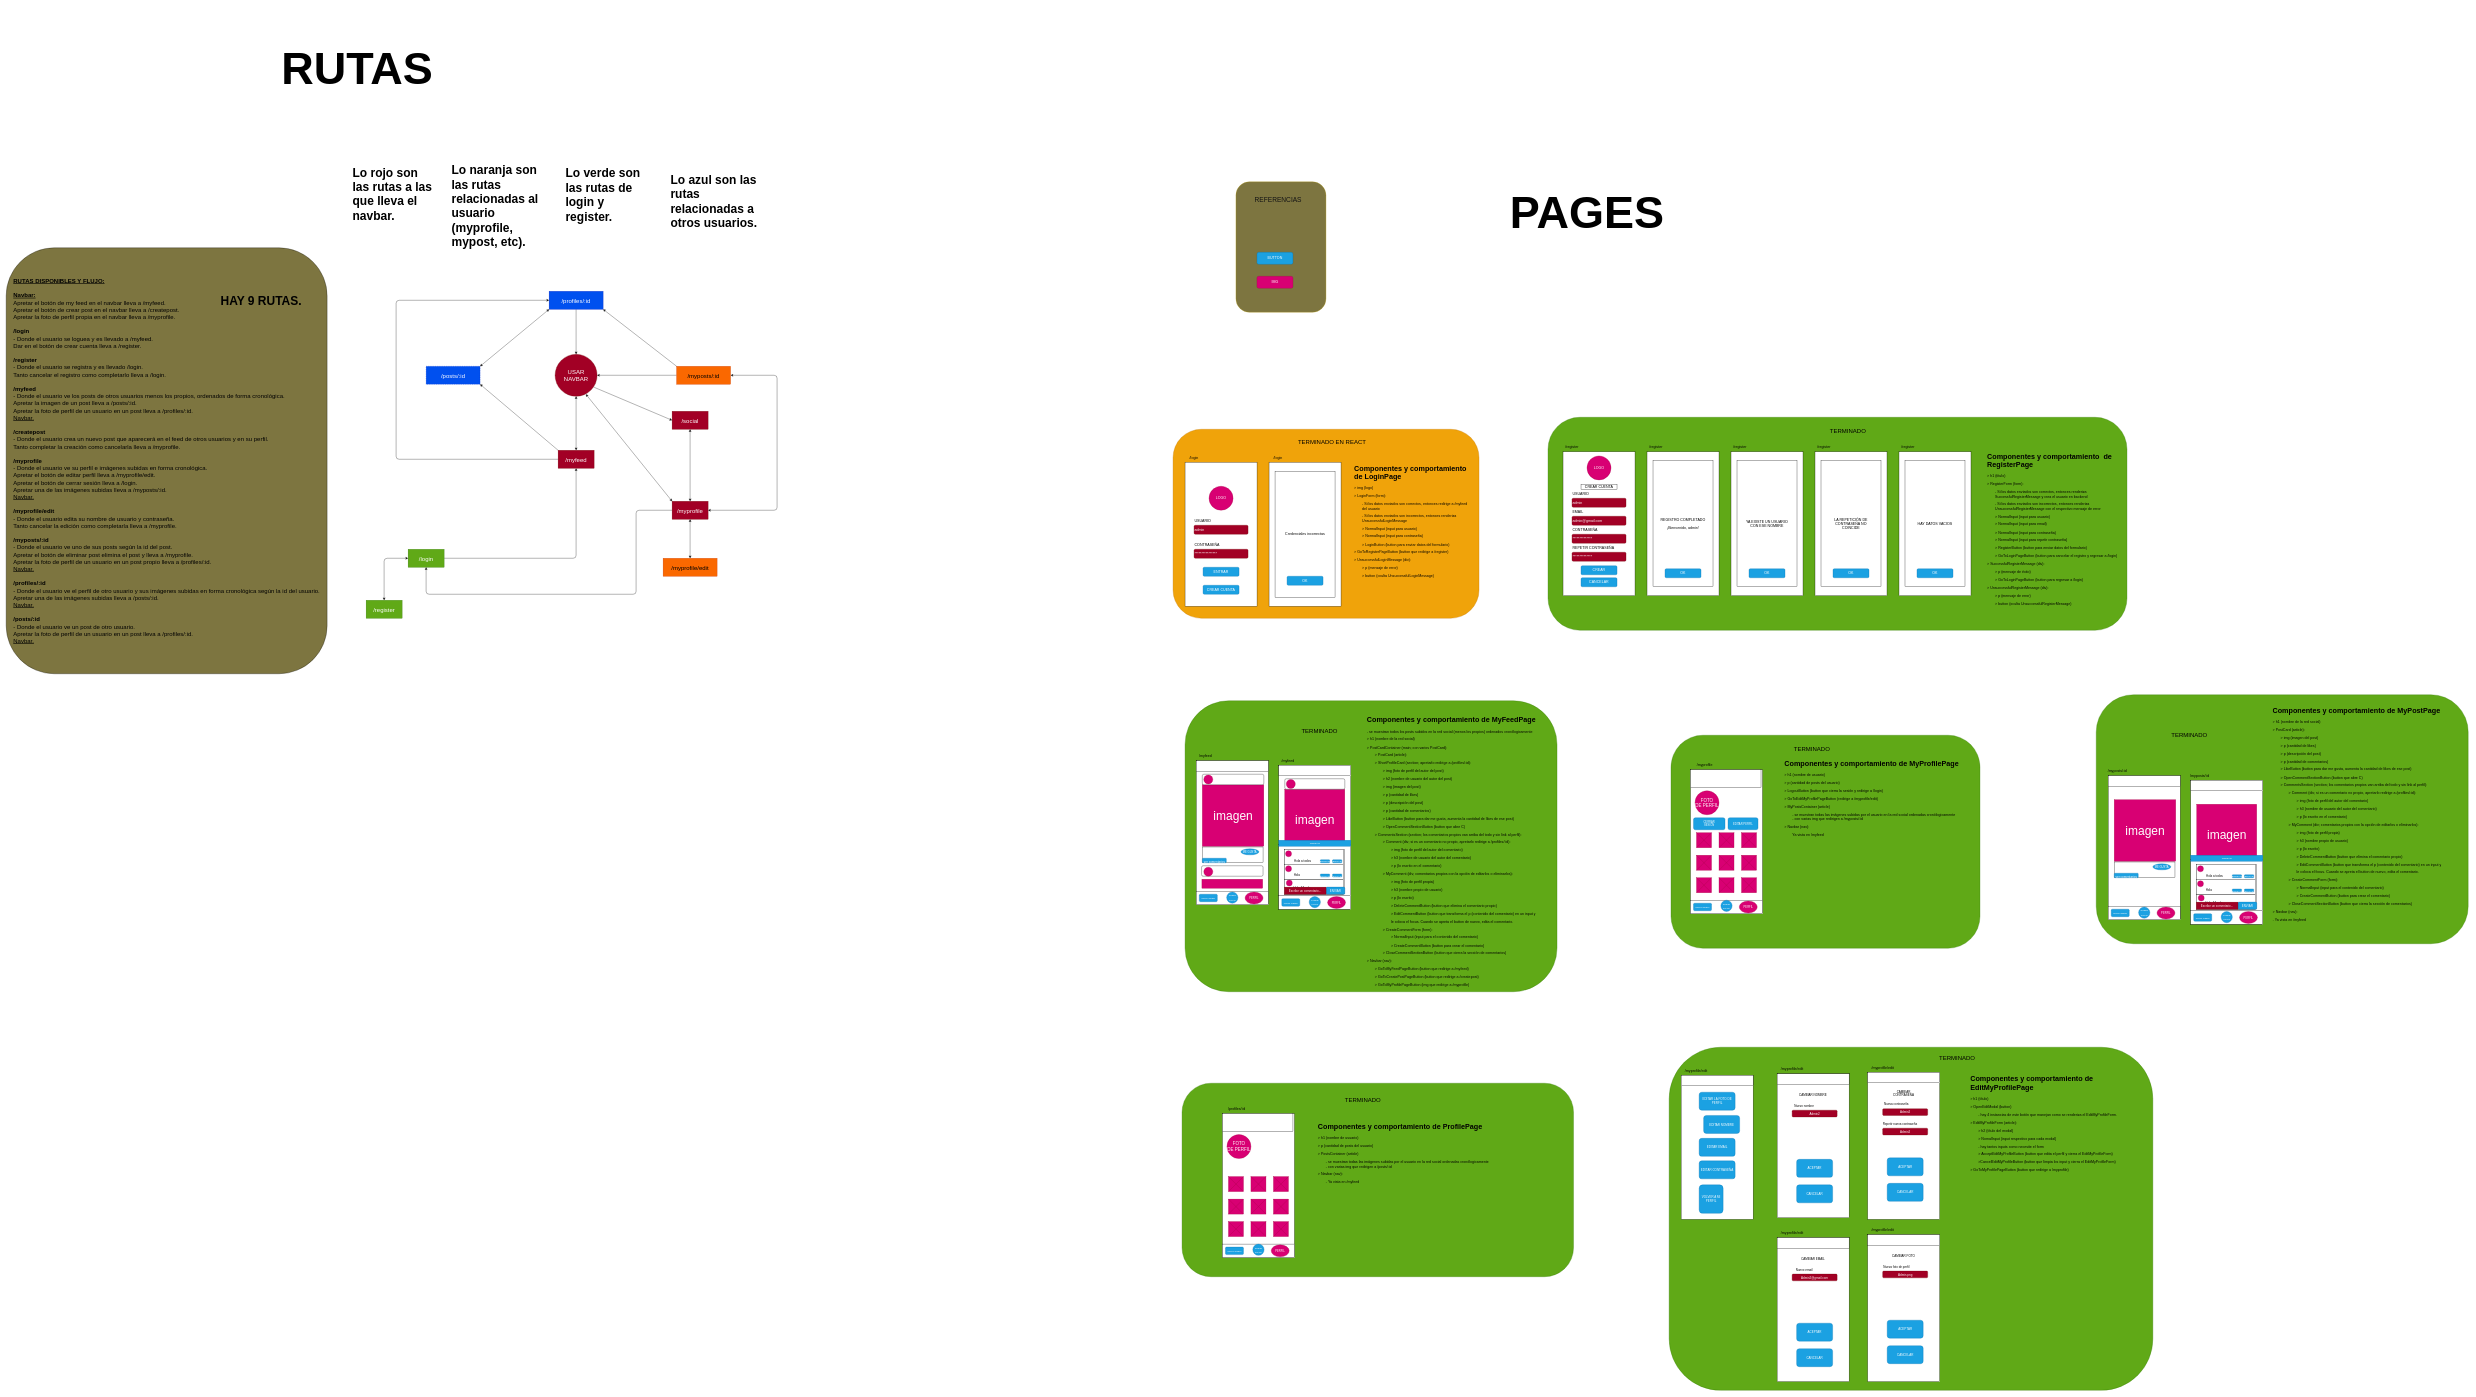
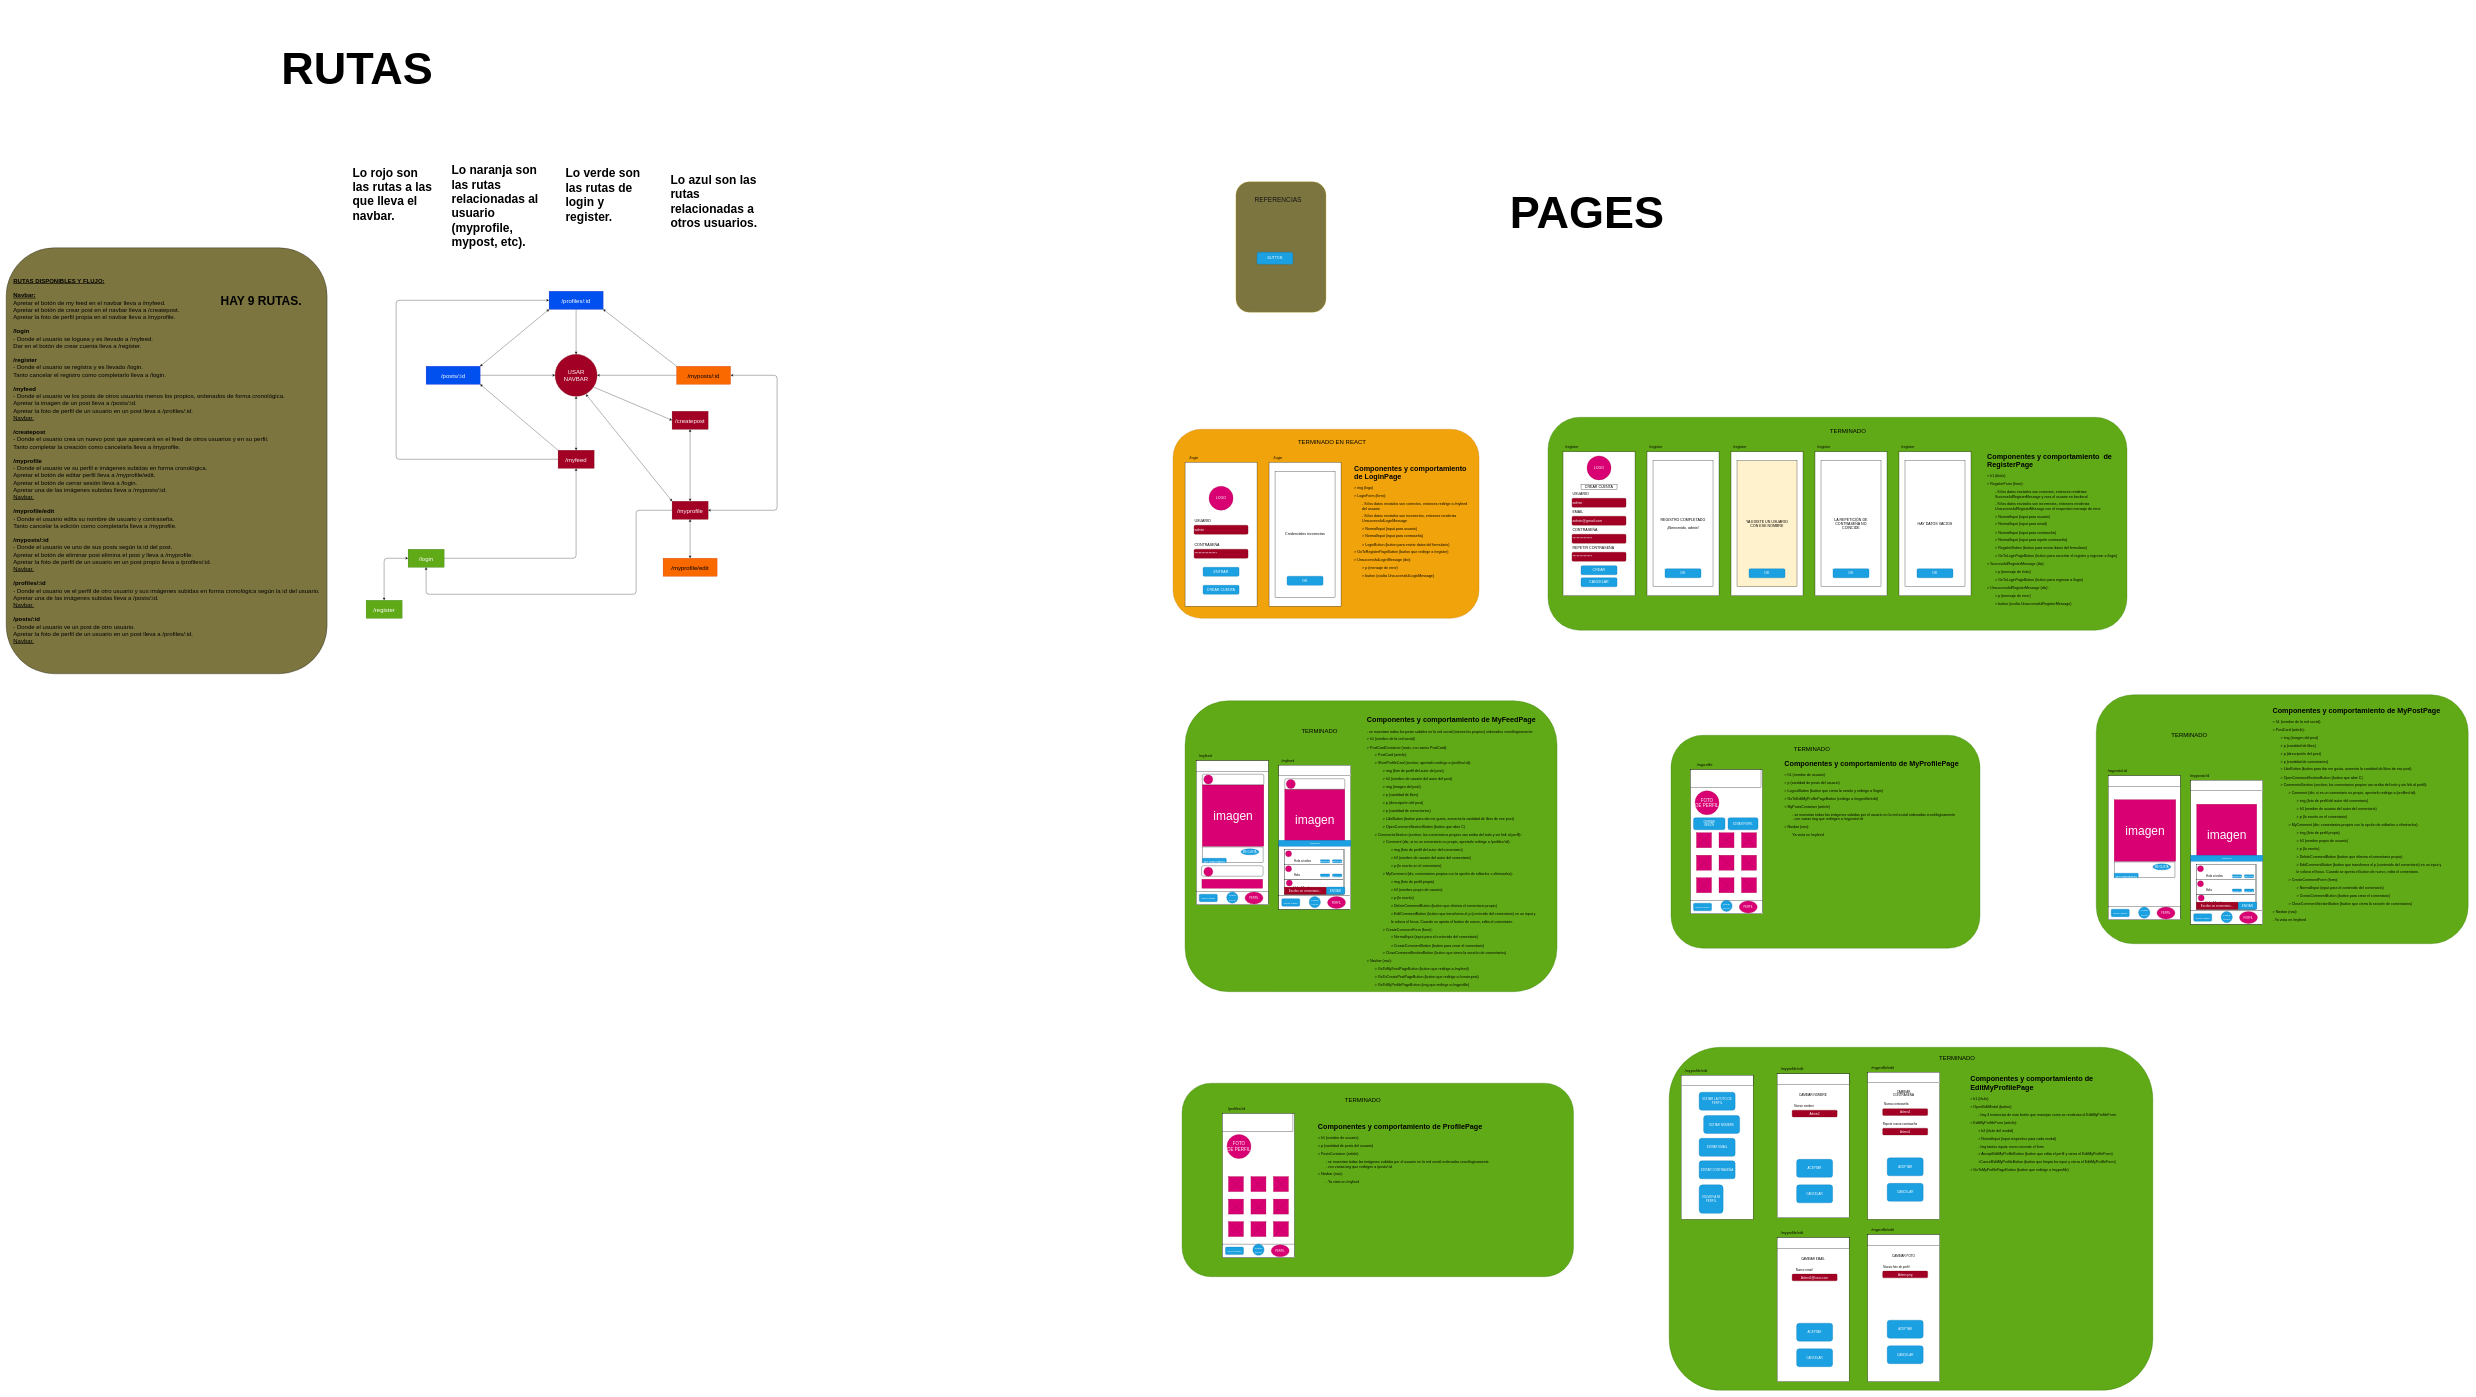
node "IMG": removed
node "/posts/:id": style dashed -> solid
edge "/posts/:id" -> "USAR NAVBAR": added
node "/social": label "/social" -> "/createpost"
node "YA EXISTE UN USUARIO CON ESE NOMBRE": fillcolor #ffffff -> #fff2cc
node "Admin2@gmail.com": label "Admin2@gmail.com" -> "Admin2@focus.com"
